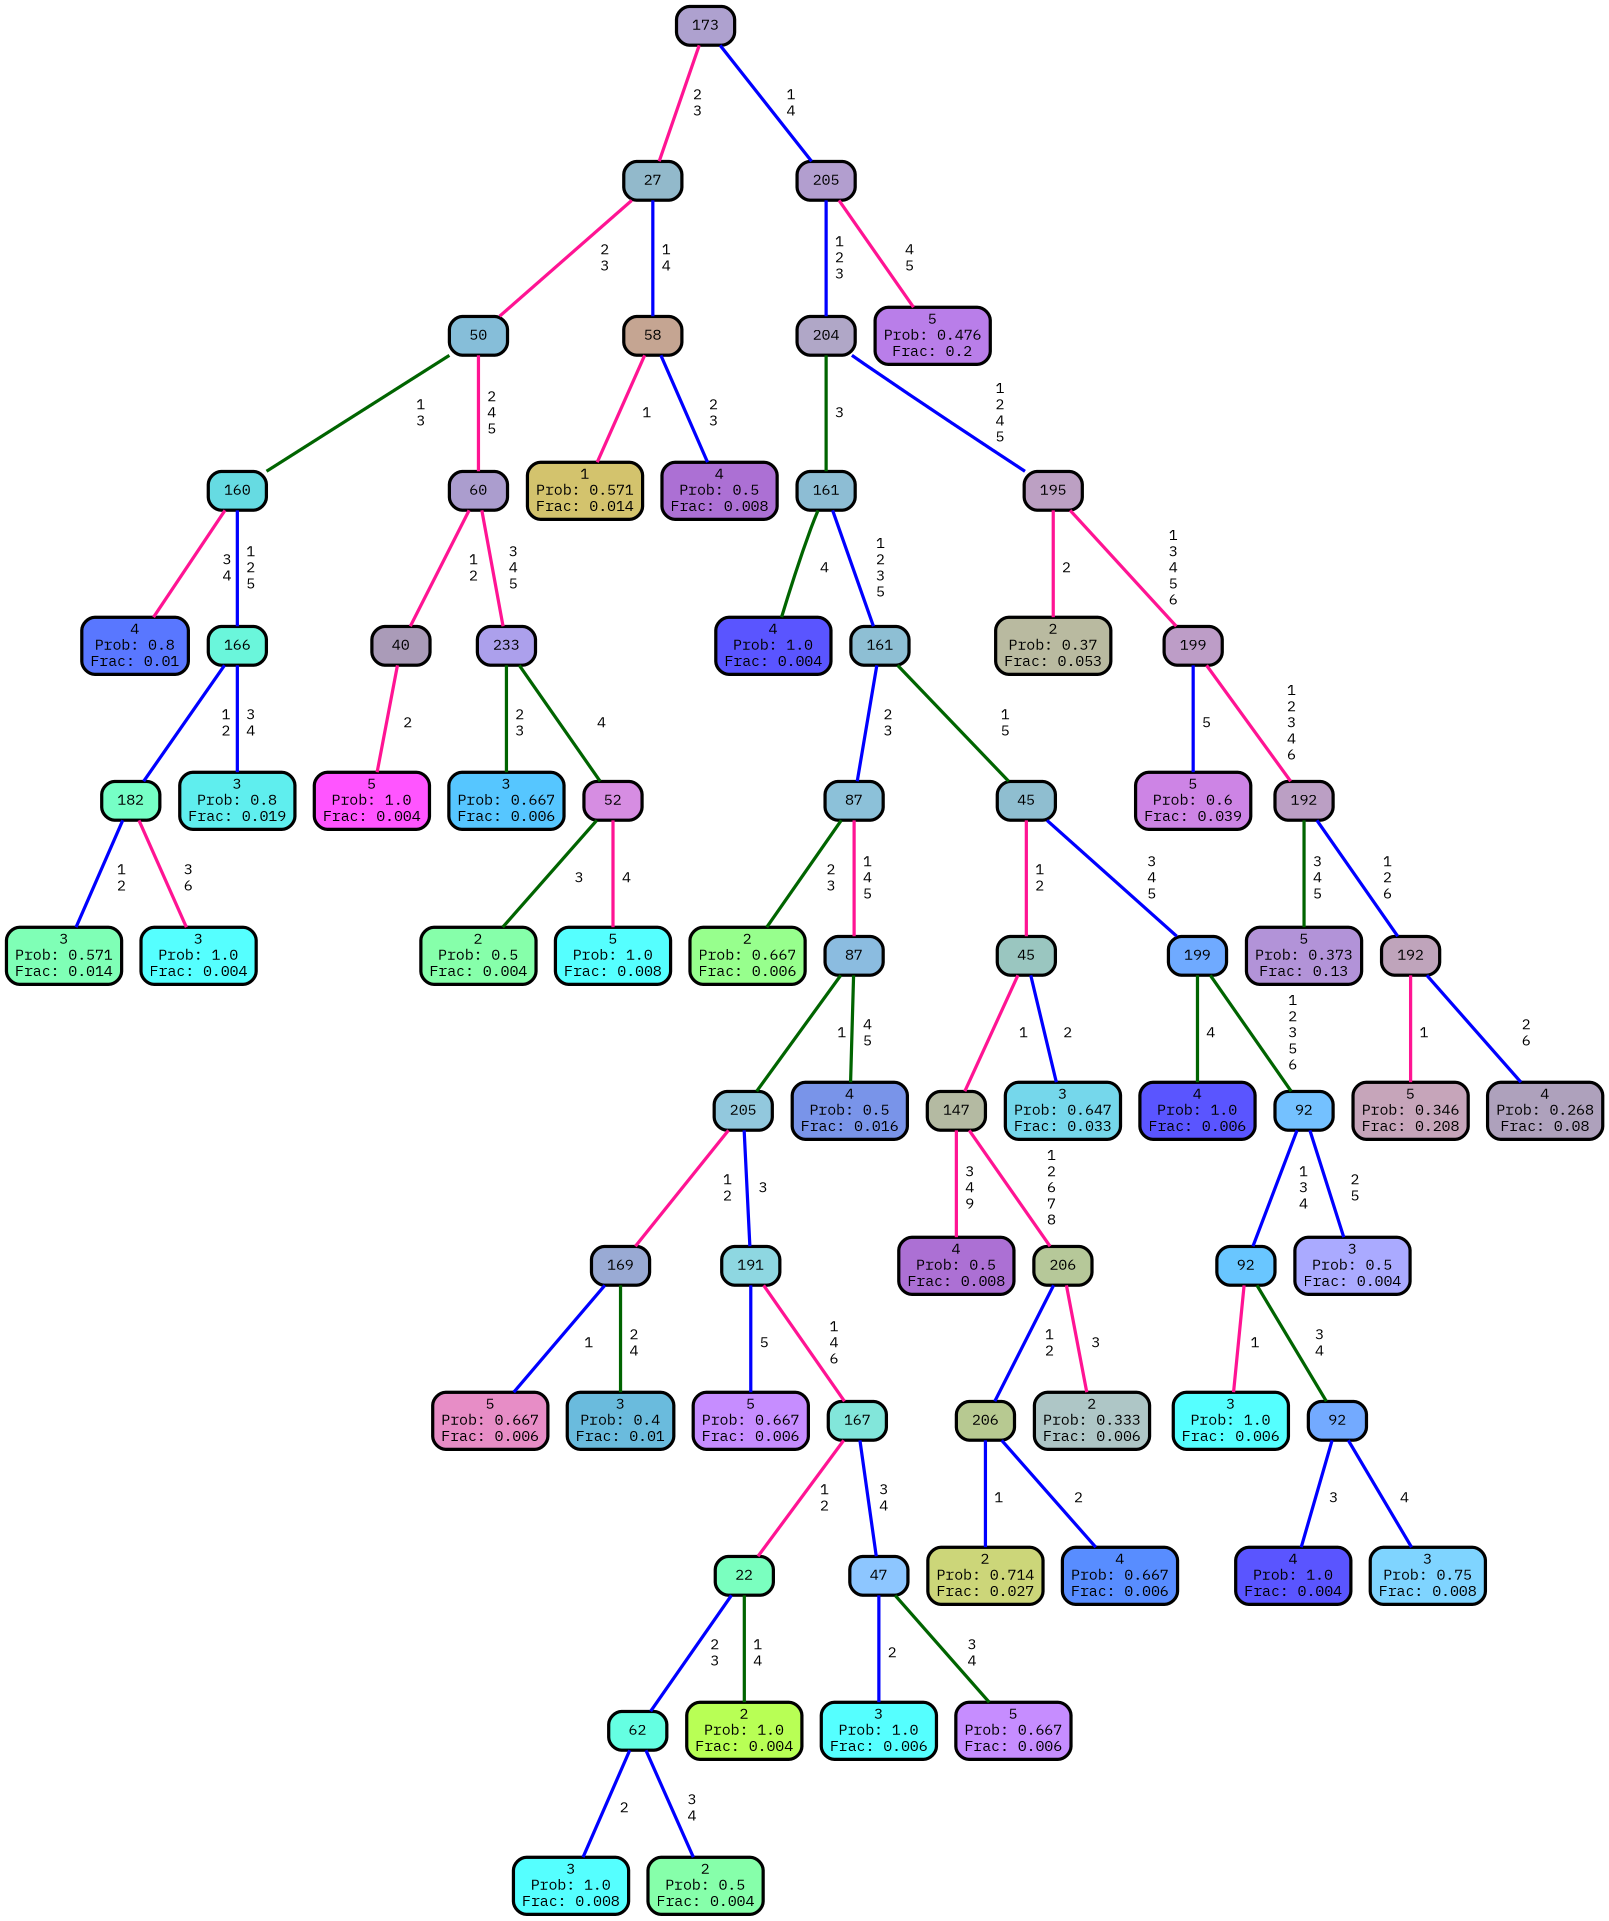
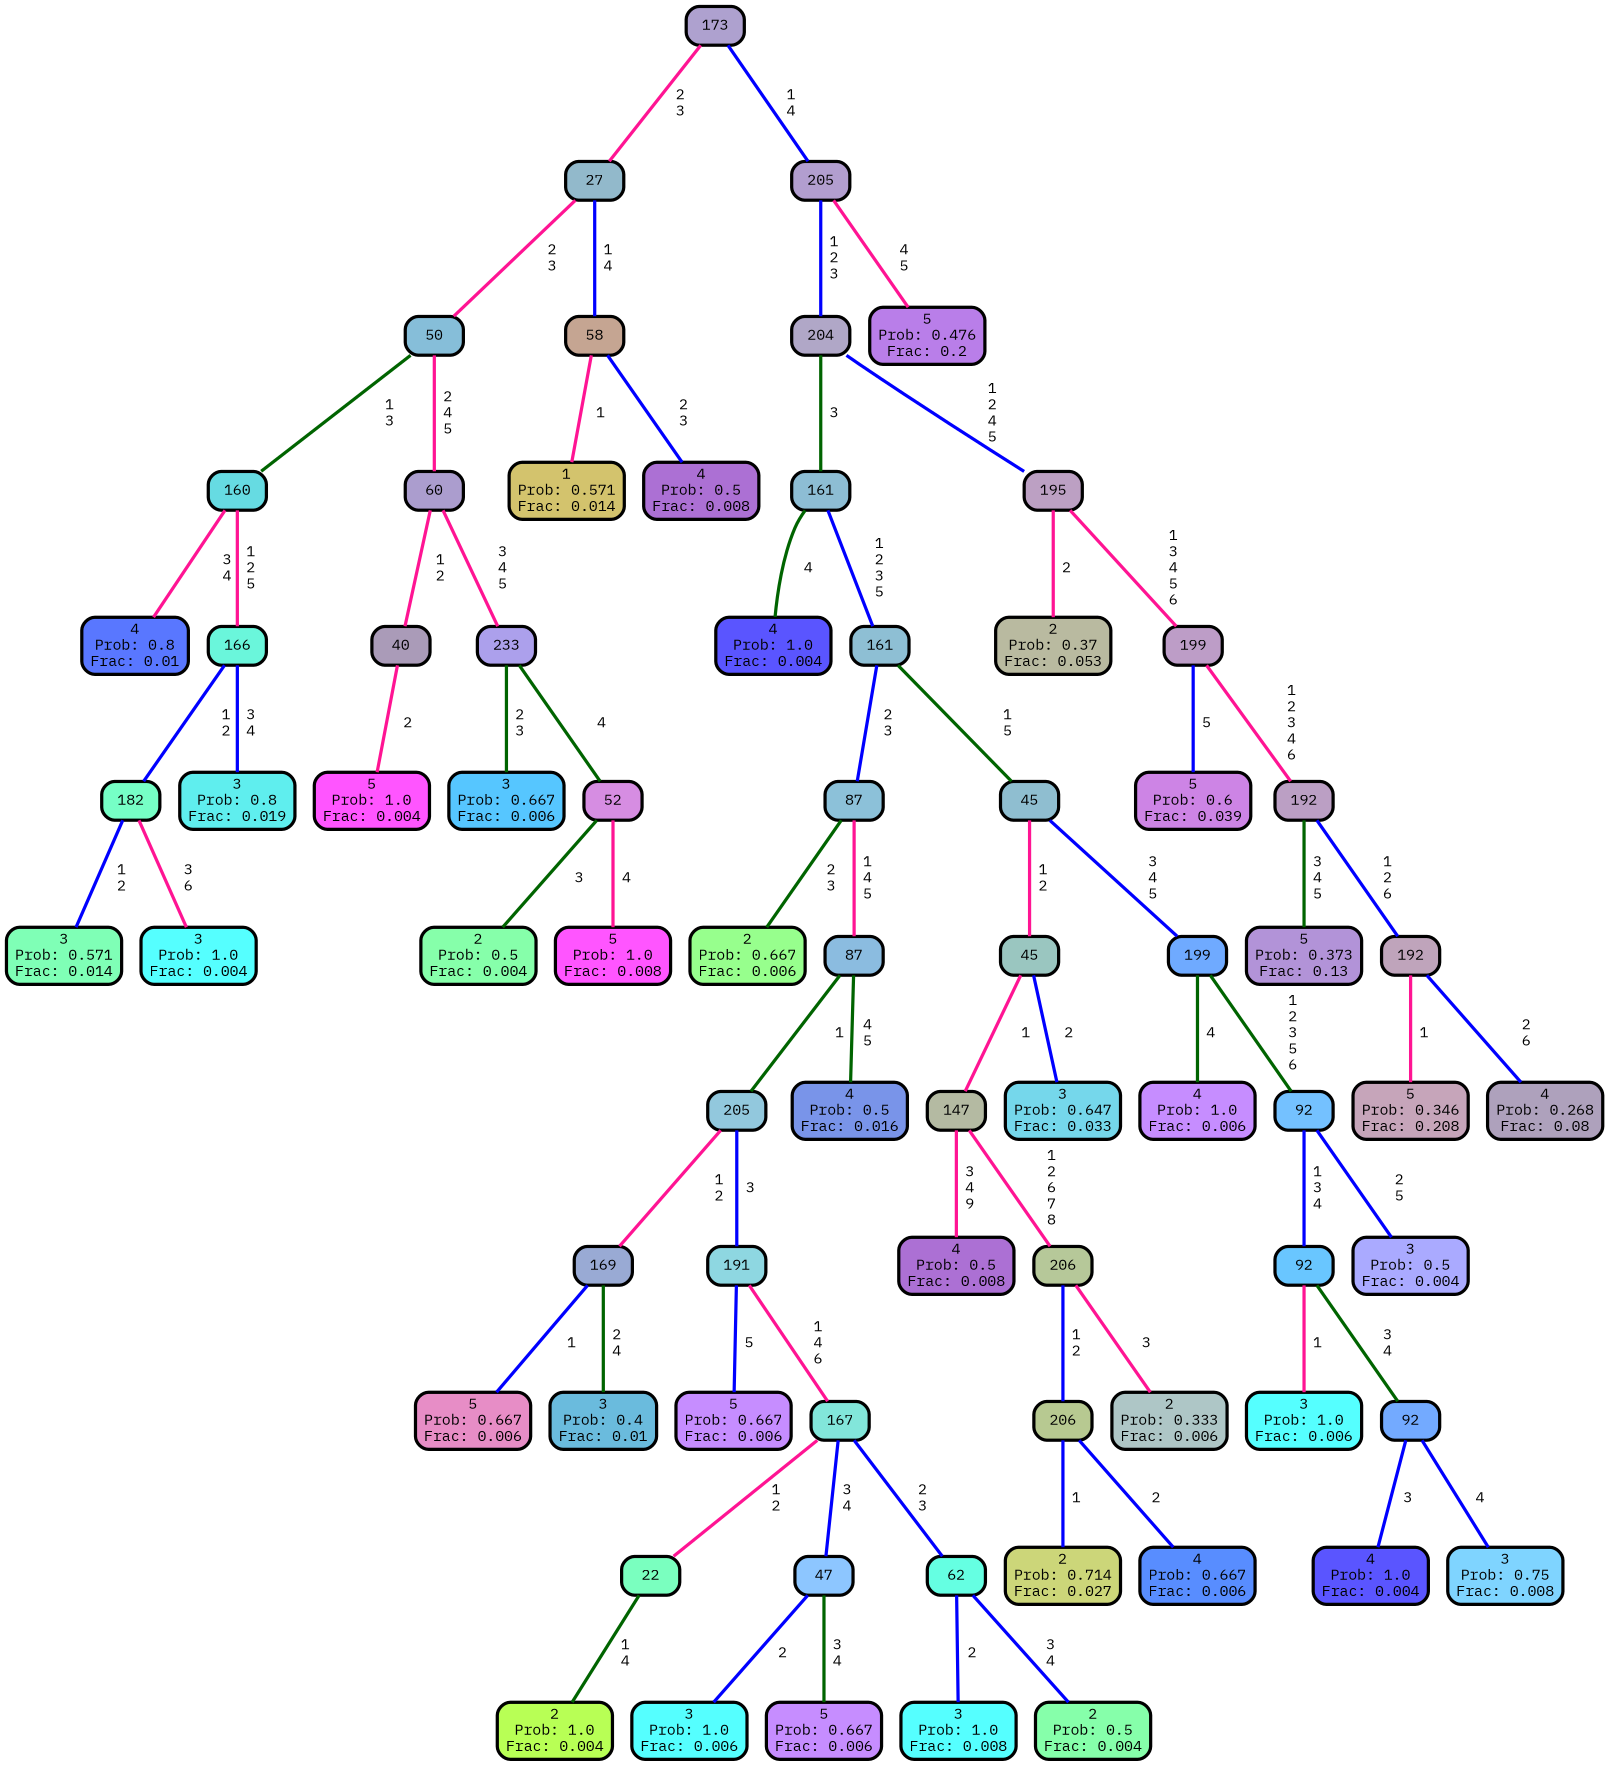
edge "160" -- "166": color blue -> deeppink
node "5 Prob: 1.0 Frac: 0.008": fillcolor #55ffff -> #ff55ff
node "4 Prob: 1.0 Frac: 0.006": fillcolor #5a55ff -> #c68dff
edge "22" -- "62": now "167" -- "62"
